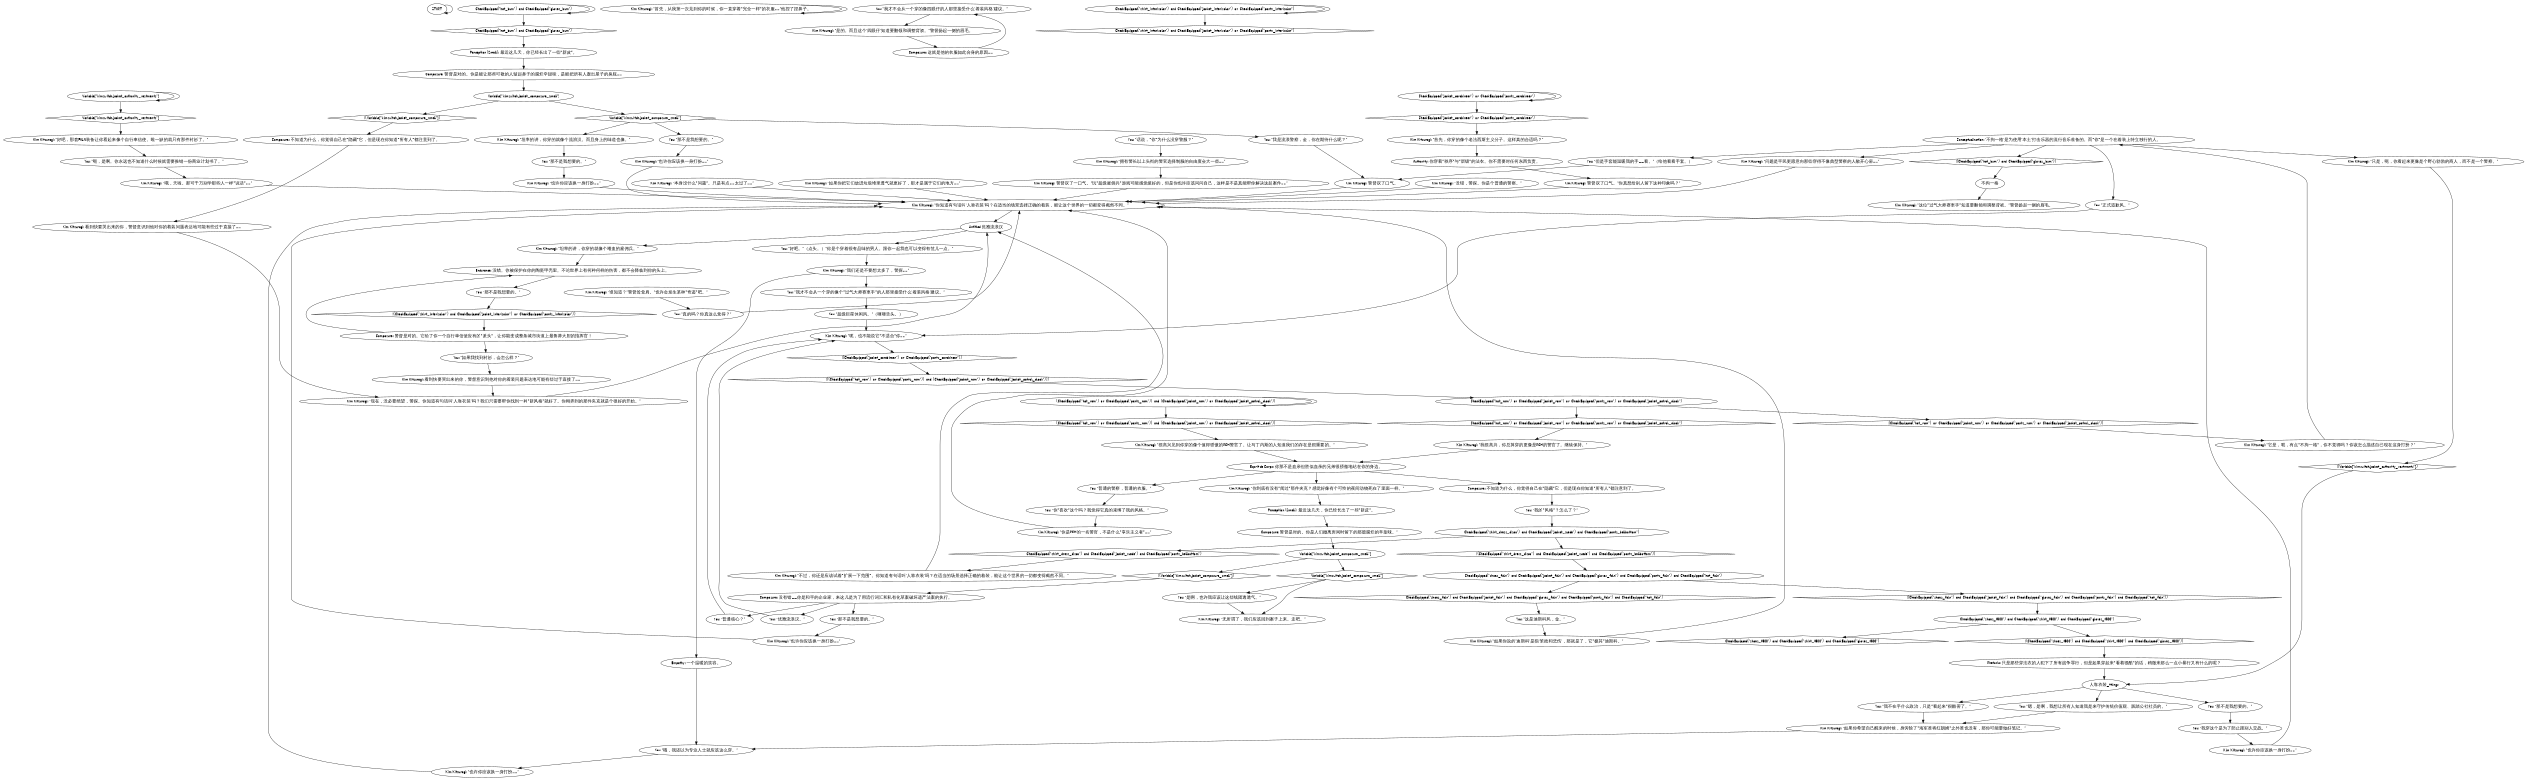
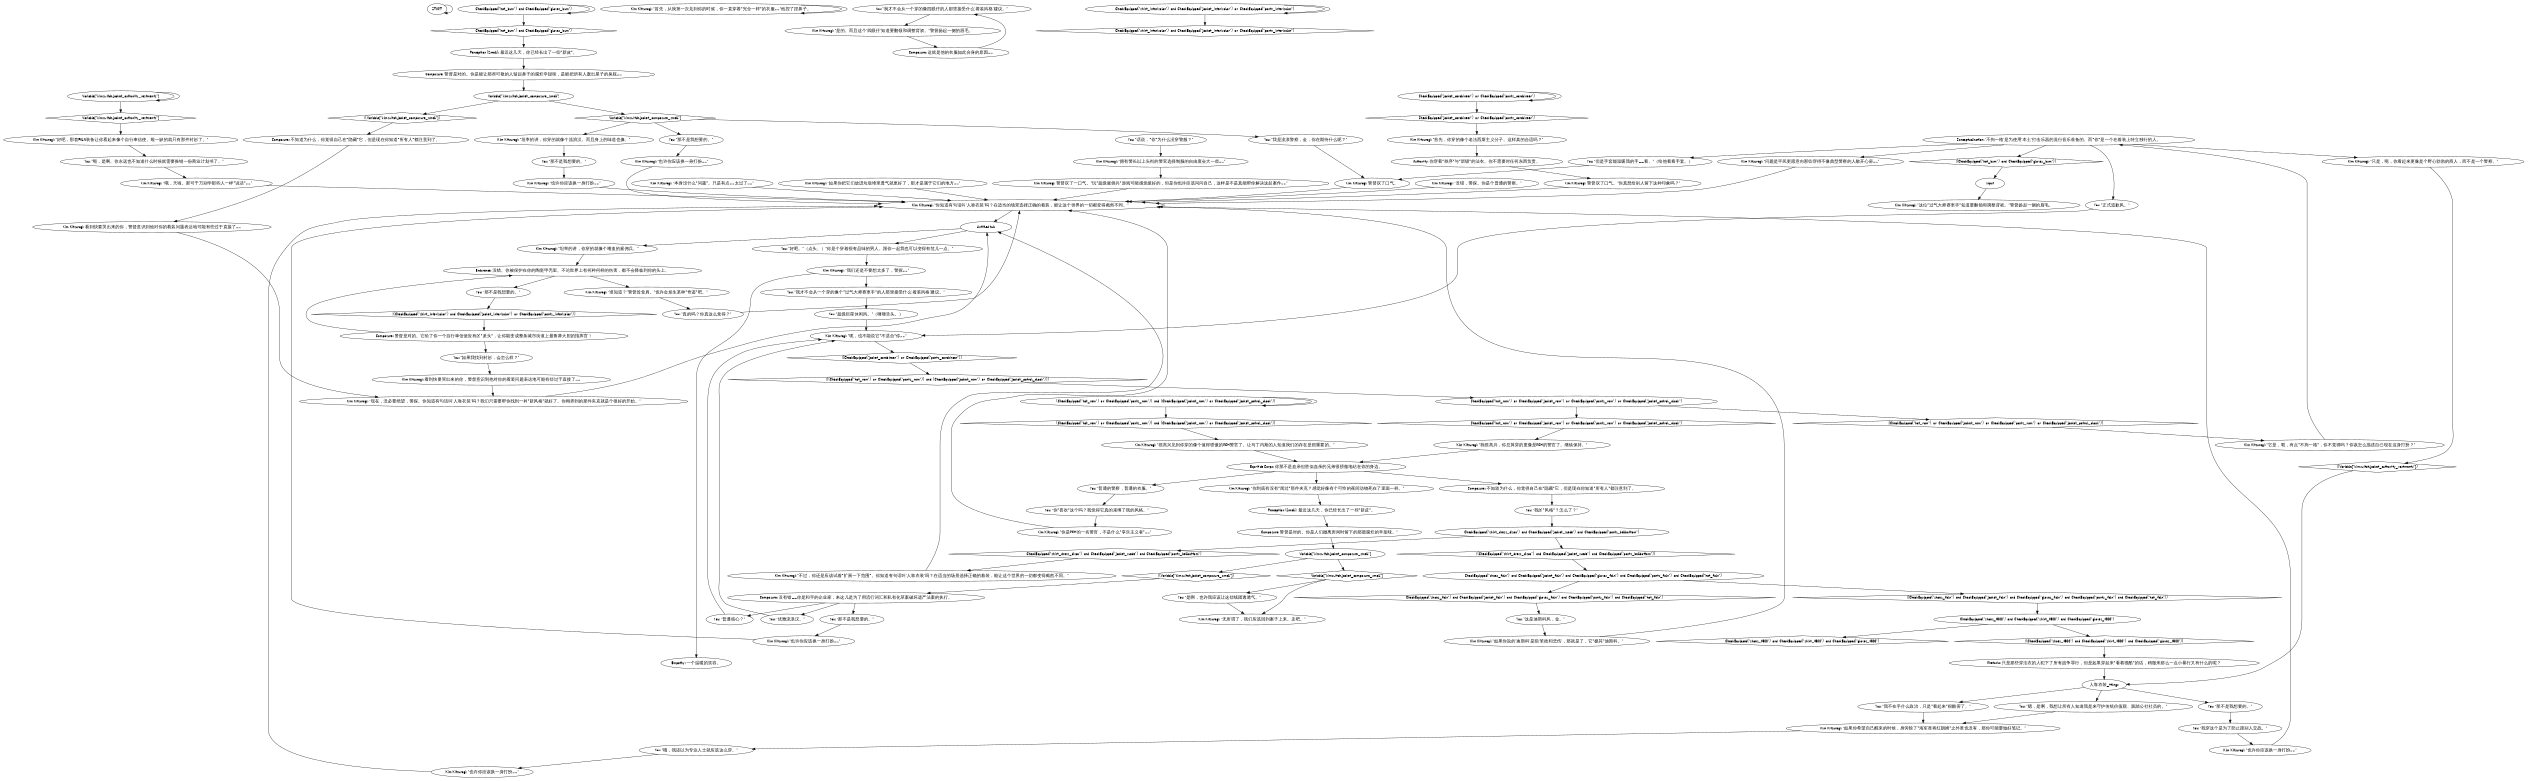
node "不拘一格": label "不拘一格" -> "input"
node "Untitled 优雅流浪汉": label "Untitled 优雅流浪汉" -> "Untitled hub"
edge "Endurance: 没错。你被保护在你的陶瓷甲壳里。不论世界上有何种何样的伤害，都不会降临到你的头上。" -> "Kim Kitsuragi: “谁知道？”警督耸耸肩。“也许会发生某种*奇迹*吧。”": added
edge "Empathy: 一个温暖的笑容。" -> "You: “哦，我还以为专业人士就应该这么穿。”": removed
